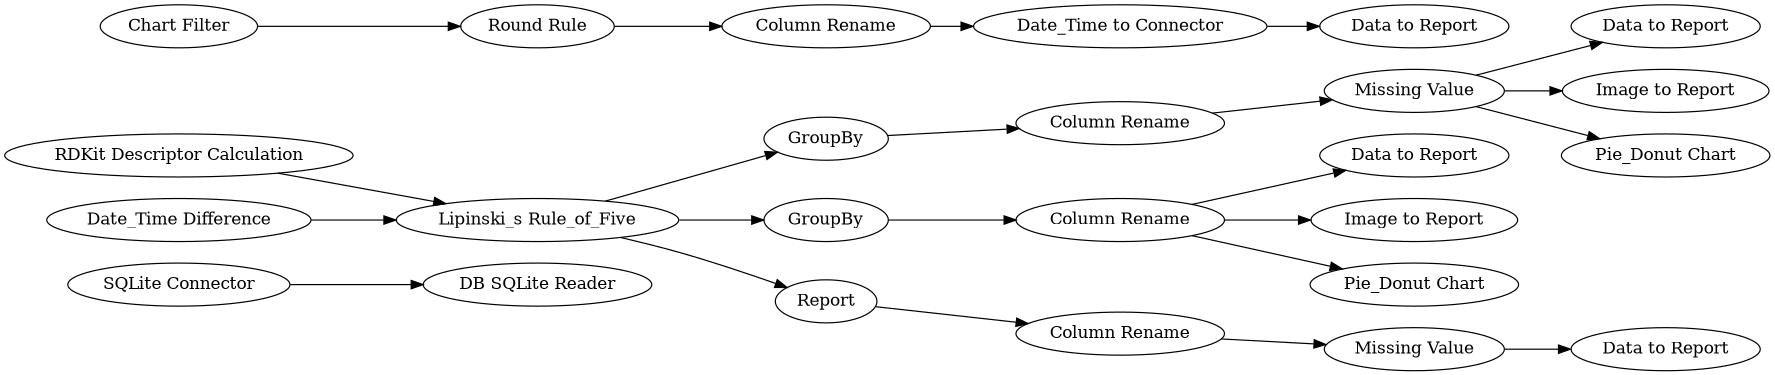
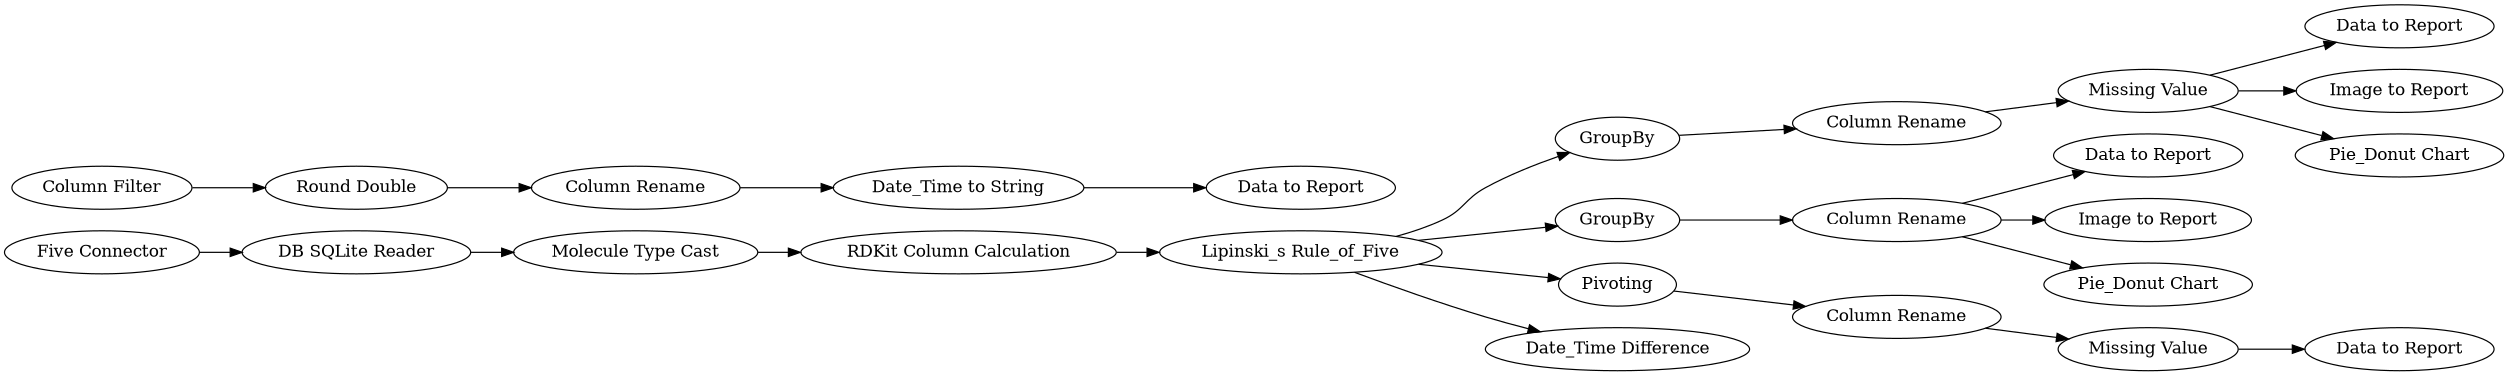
node "Chart Filter": label "Chart Filter" -> "Column Filter"
node "Round Rule": label "Round Rule" -> "Round Double"
node "Date_Time to Connector": label "Date_Time to Connector" -> "Date_Time to String"
node "RDKit Descriptor Calculation": label "RDKit Descriptor Calculation" -> "RDKit Column Calculation"
edge "Date_Time Difference" -> "Lipinski_s Rule_of_Five": reversed
node "Molecule Type Cast": added
node "SQLite Connector": label "SQLite Connector" -> "Five Connector"
node "Report": label "Report" -> "Pivoting"
